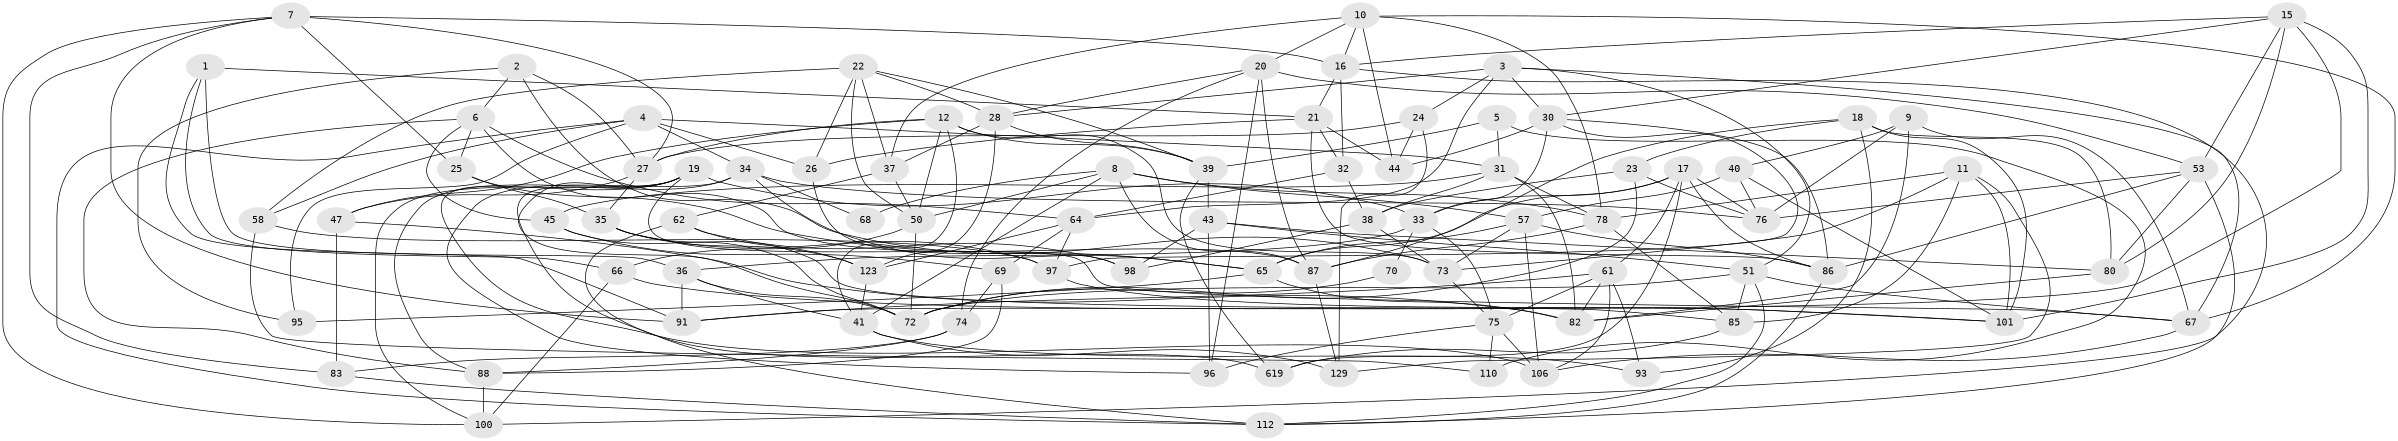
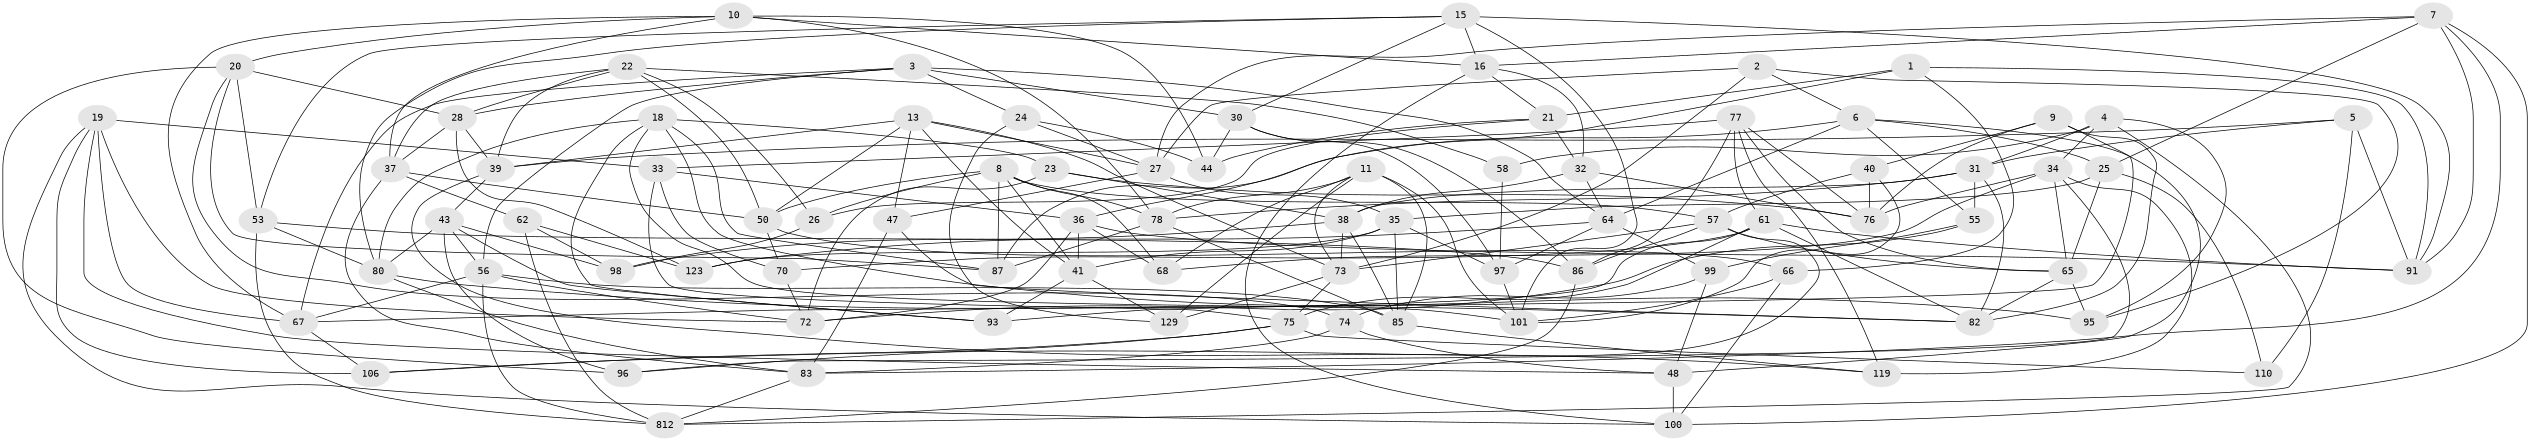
node "12": label "12" -> "13"
edge "4" -- "26": now "8" -- "26"
node "17": label "17" -> "77"
edge "30" -- "33": removed
edge "53" -- "76": now "32" -- "76"
edge "5" -- "91": added
edge "11" -- "68": added
node "45": label "45" -> "55"
edge "36" -- "68": added
edge "21" -- "86": removed
edge "50" -- "72": now "50" -- "70"
node "69": label "69" -> "99"
node "51": label "51" -> "56"
edge "38" -- "85": added
edge "123" -- "41": now "35" -- "41"
edge "43" -- "93": added
edge "18" -- "95": added
edge "87" -- "129": now "73" -- "129"
edge "61" -- "106": now "61" -- "70"
edge "80" -- "83": added
edge "37" -- "83": added
edge "58" -- "110": now "25" -- "110"
node "88": label "88" -> "48"
node "619": label "619" -> "119"
node "112": label "112" -> "812"
